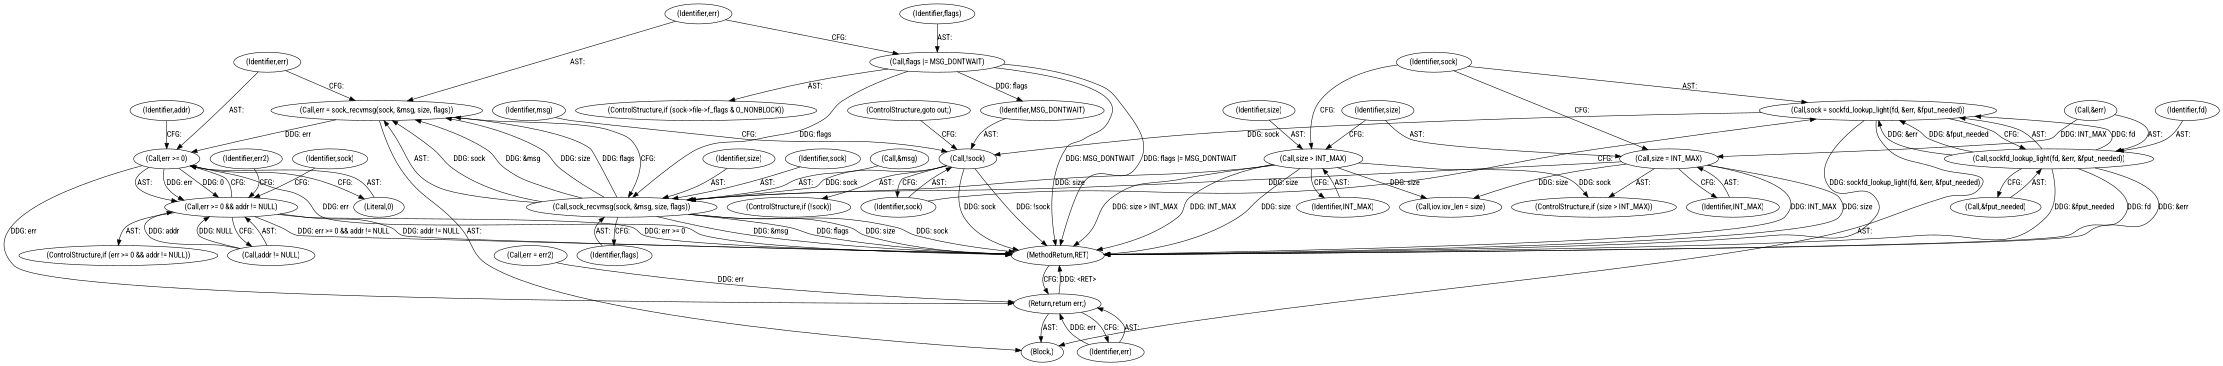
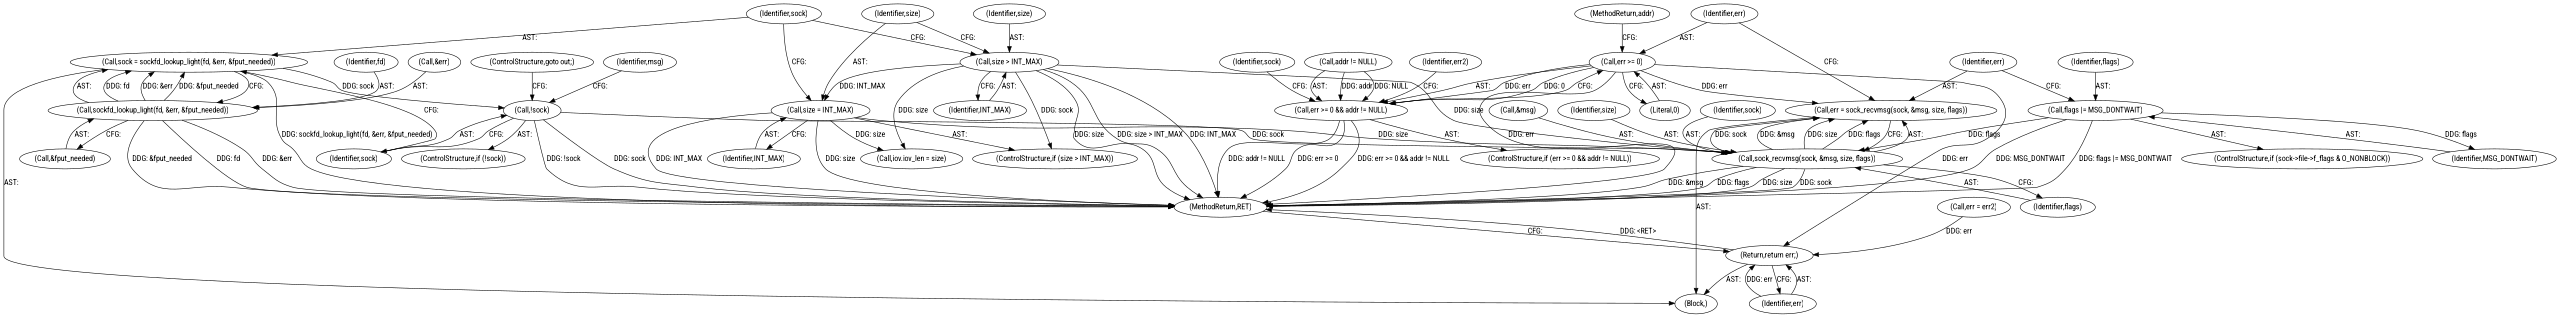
node "(Identifier,addr)": label "(Identifier,addr)" -> "(MethodReturn,addr)"
edge "(Identifier,MSG_DONTWAIT)" -> "(Call,!sock)": now "(Identifier,MSG_DONTWAIT)" -> "(Call,flags |= MSG_DONTWAIT)"
edge "(Call,err = sock_recvmsg(sock, &msg, size, flags))" -> "(Call,err >= 0)": reversed
edge "(Call,&err)" -> "(Call,size = INT_MAX)": now "(Call,size > INT_MAX)" -> "(Call,size = INT_MAX)"
edge "(Call,err >= 0 && addr != NULL)" -> "(Call,addr != NULL)": removed, label "CFG:"
